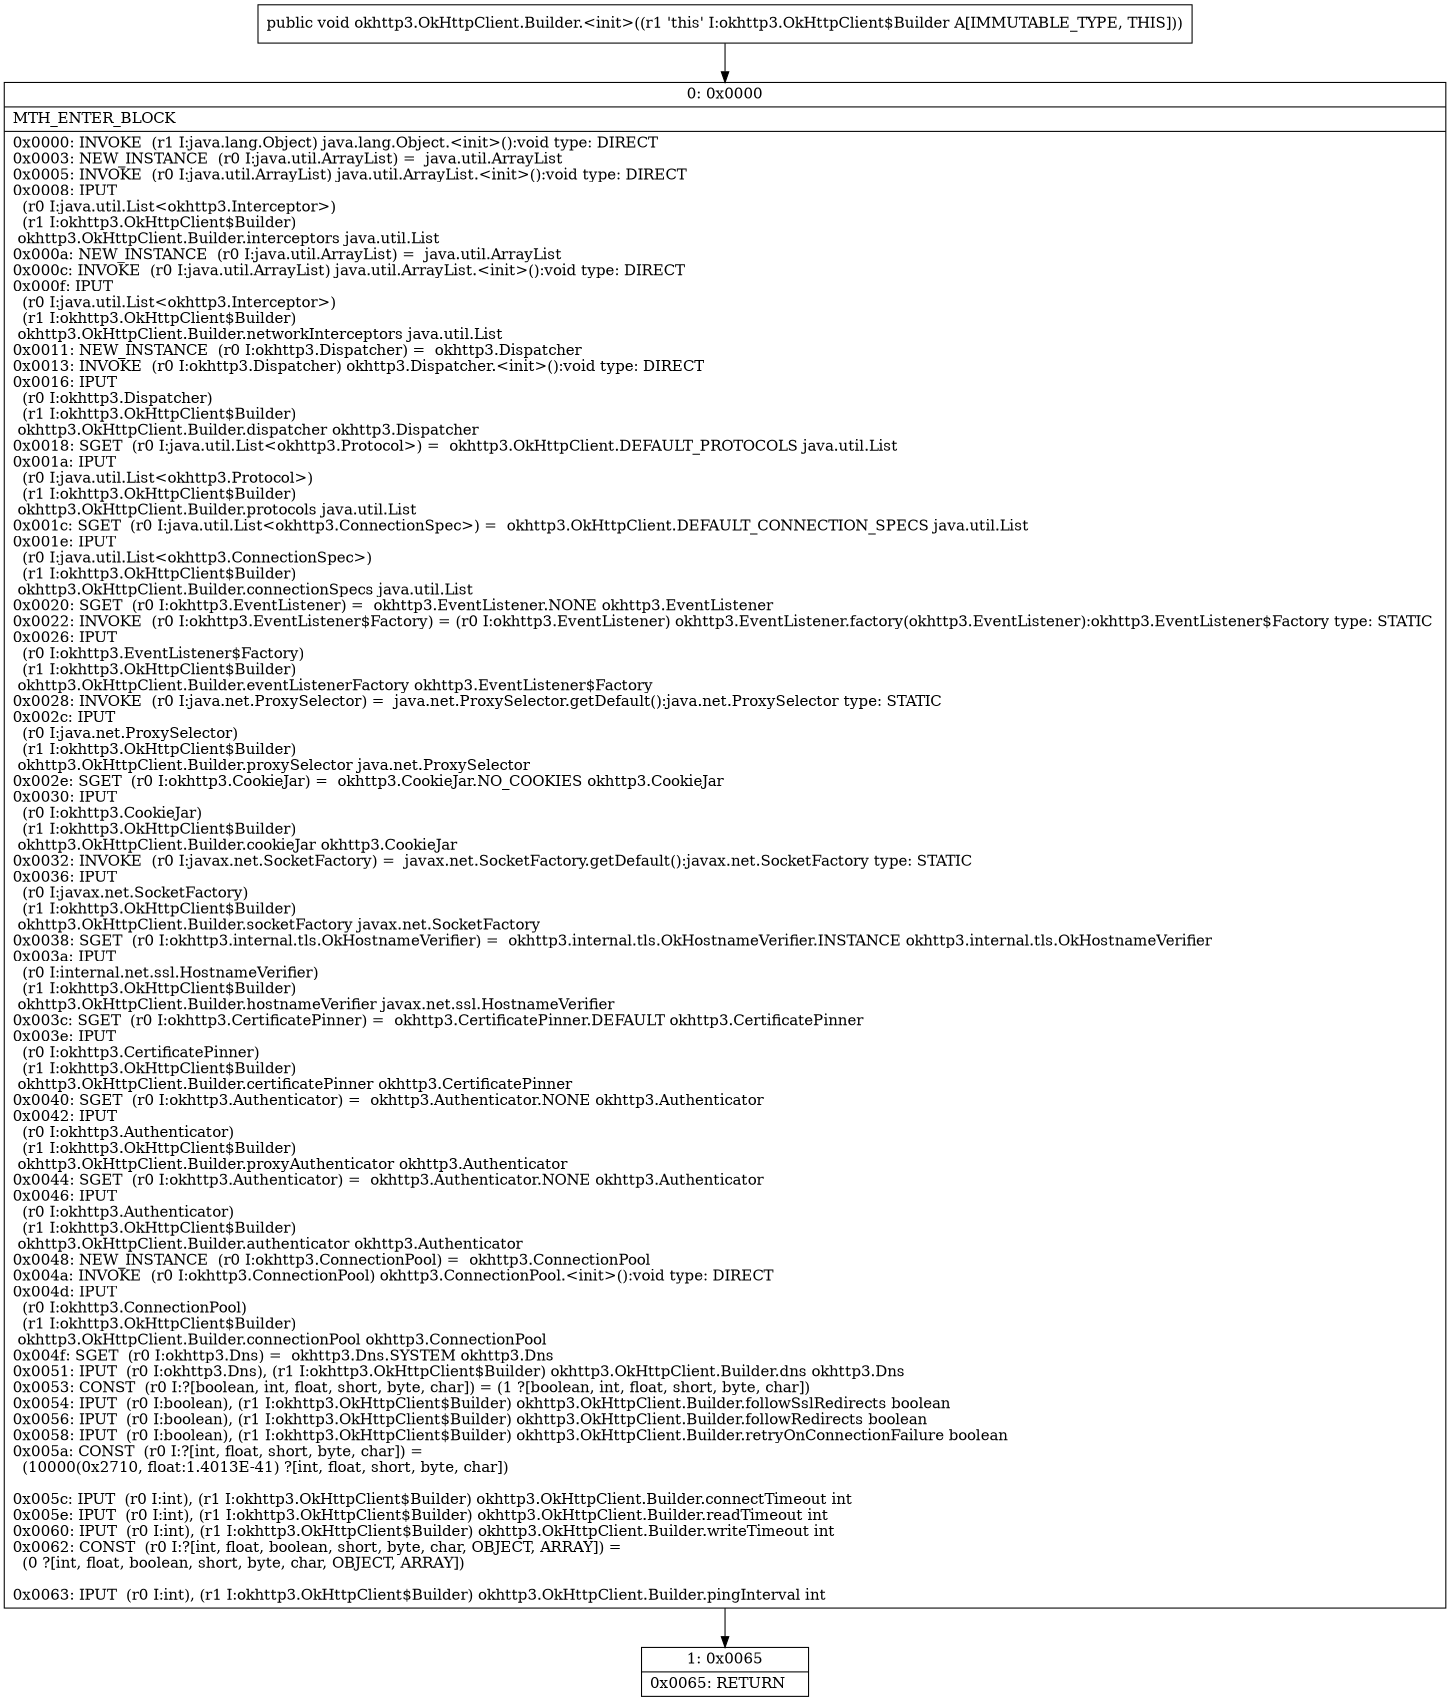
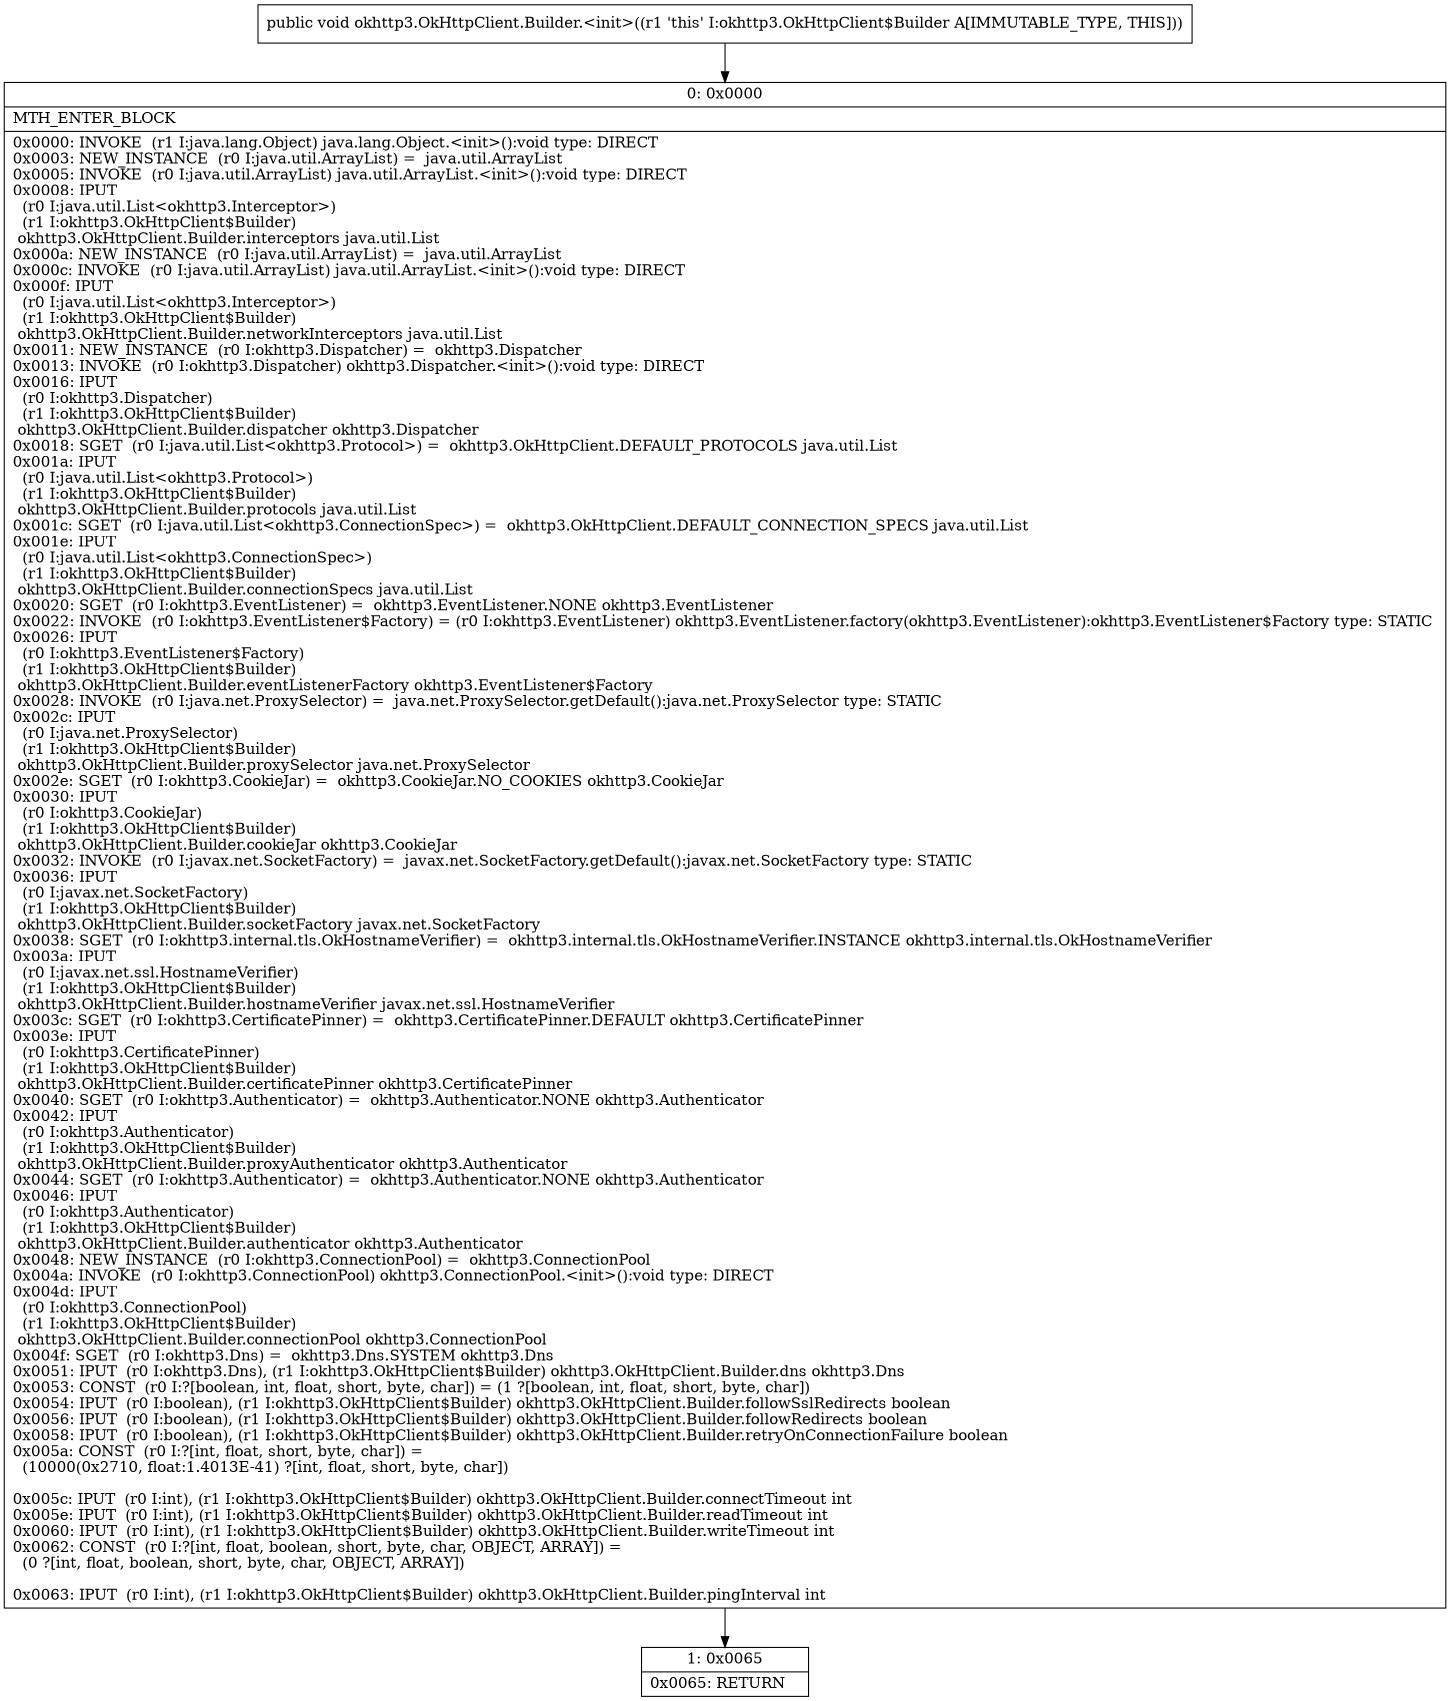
node "0: 0x0000": text "(r0 I:internal.net.ssl.HostnameVerifier)" -> "(r0 I:javax.net.ssl.HostnameVerifier)"
